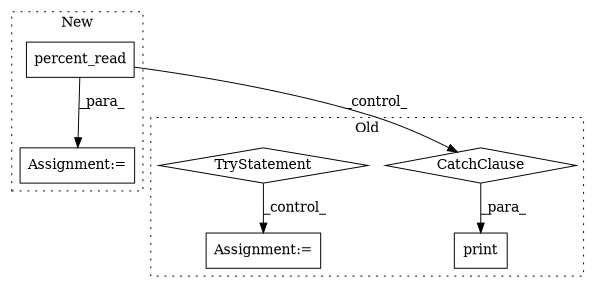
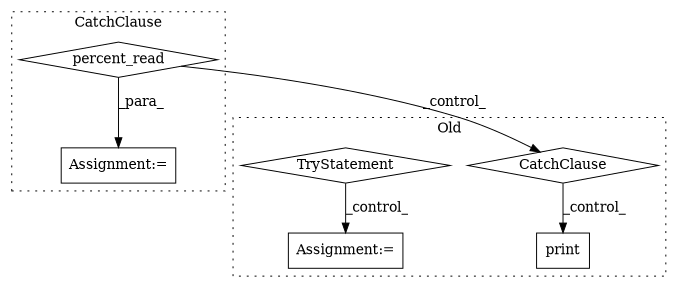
cluster "New": label "New" -> "CatchClause"
node "percent_read": shape box -> diamond
edge "CatchClause" -> "print": label "_para_" -> "_control_"
